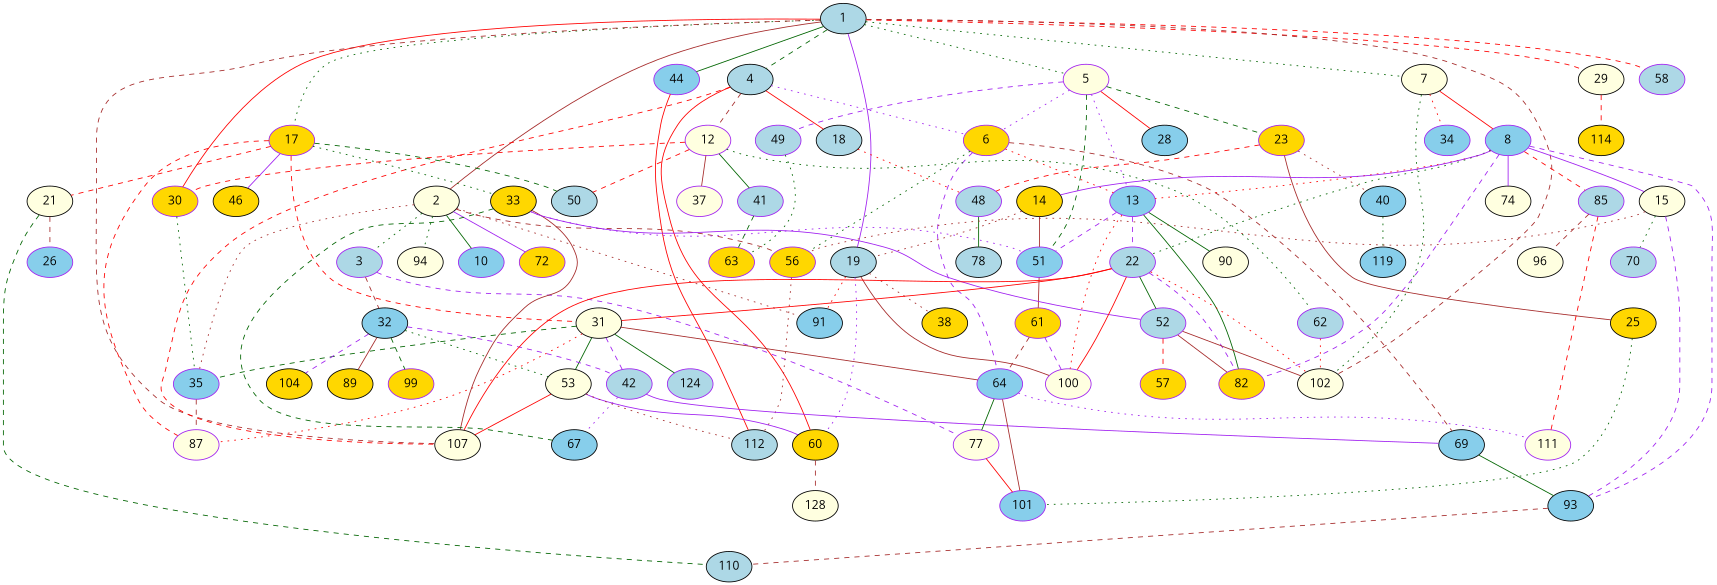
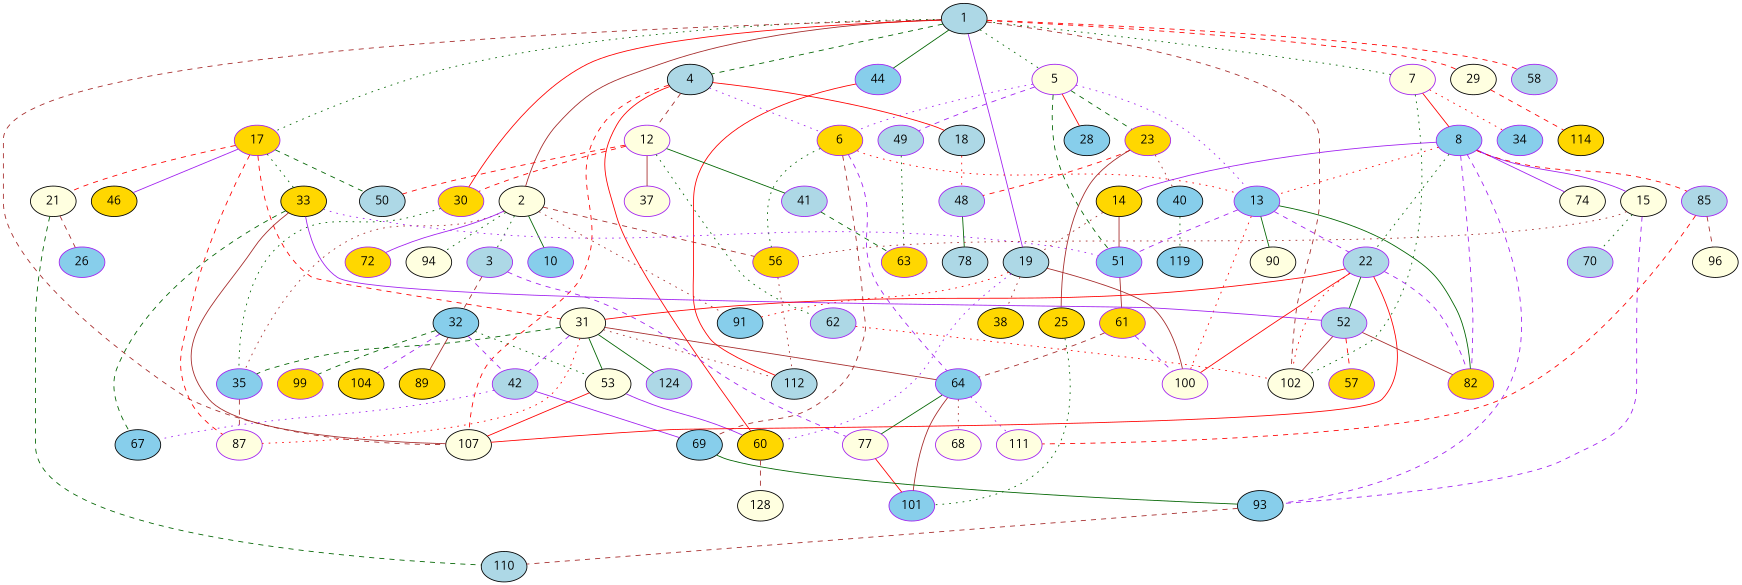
node "7": color black -> purple
edge "53" -- "112": now "31" -- "112"
node "68": added
